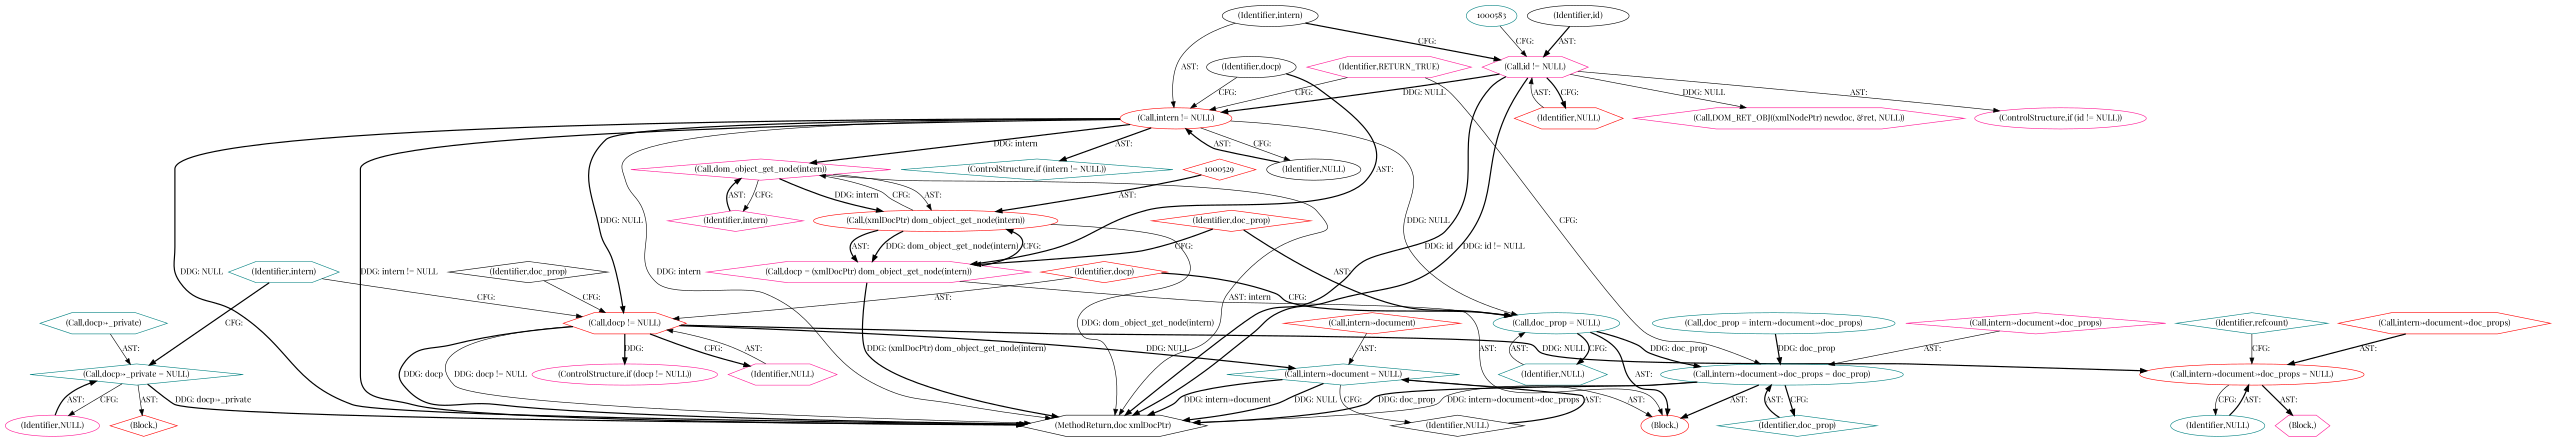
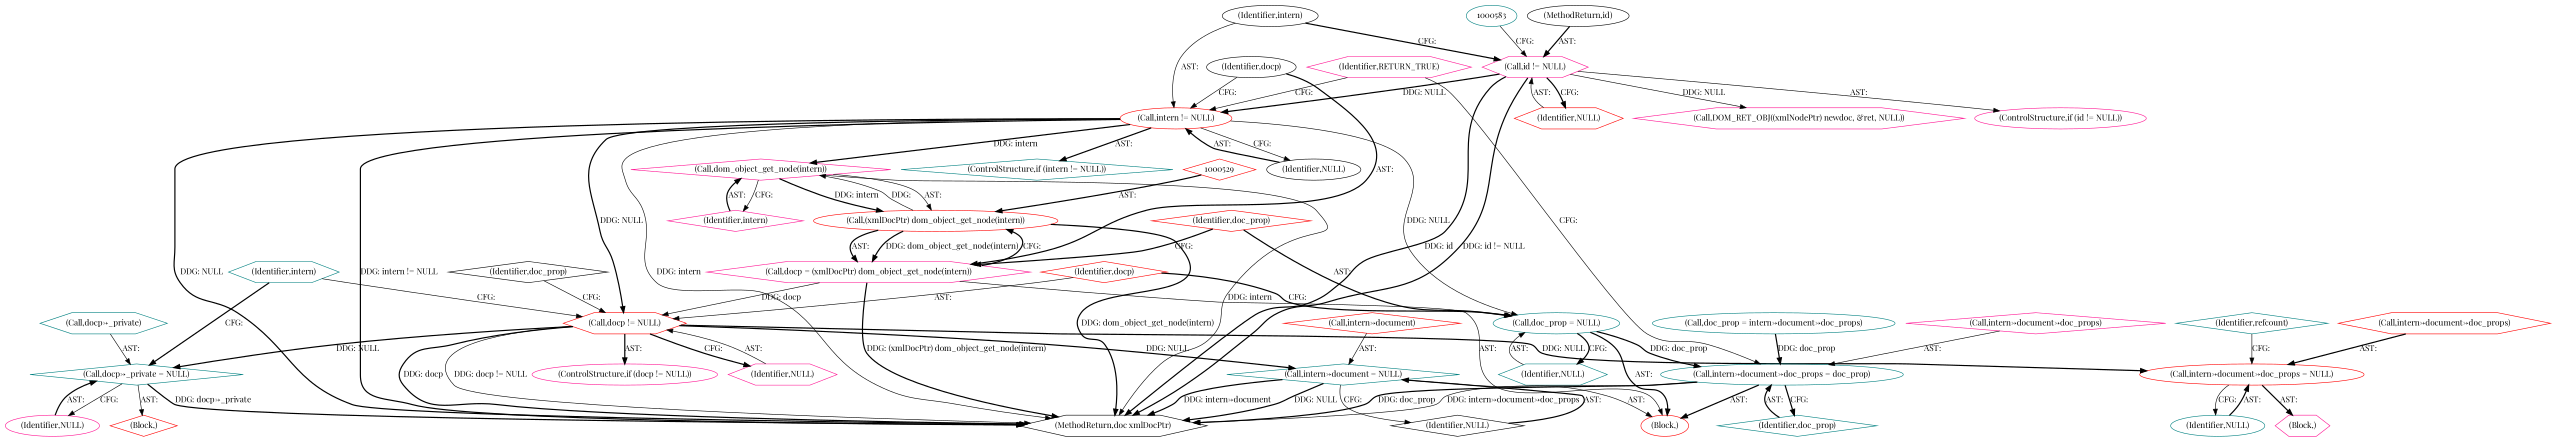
node "(Identifier,id)": label "(Identifier,id)" -> "(MethodReturn,id)"
edge "(Call,(xmlDocPtr) dom_object_get_node(intern))" -> "(Call,dom_object_get_node(intern))": label "CFG: " -> "DDG: "
edge "(Call,(xmlDocPtr) dom_object_get_node(intern))" -> "(MethodReturn,doc xmlDocPtr)": style solid -> bold
edge "(Call,docp = (xmlDocPtr) dom_object_get_node(intern))" -> "(Call,docp != NULL)": added, label "DDG: docp"
edge "(Call,dom_object_get_node(intern))" -> "(MethodReturn,doc xmlDocPtr)": label "AST: intern" -> "DDG: intern"
edge "(Call,docp != NULL)" -> "(Call,docp->_private = NULL)": added, label "DDG: NULL"
edge "(Call,docp != NULL)" -> "(ControlStructure,if (docp != NULL))": label "DDG: " -> "AST: "
